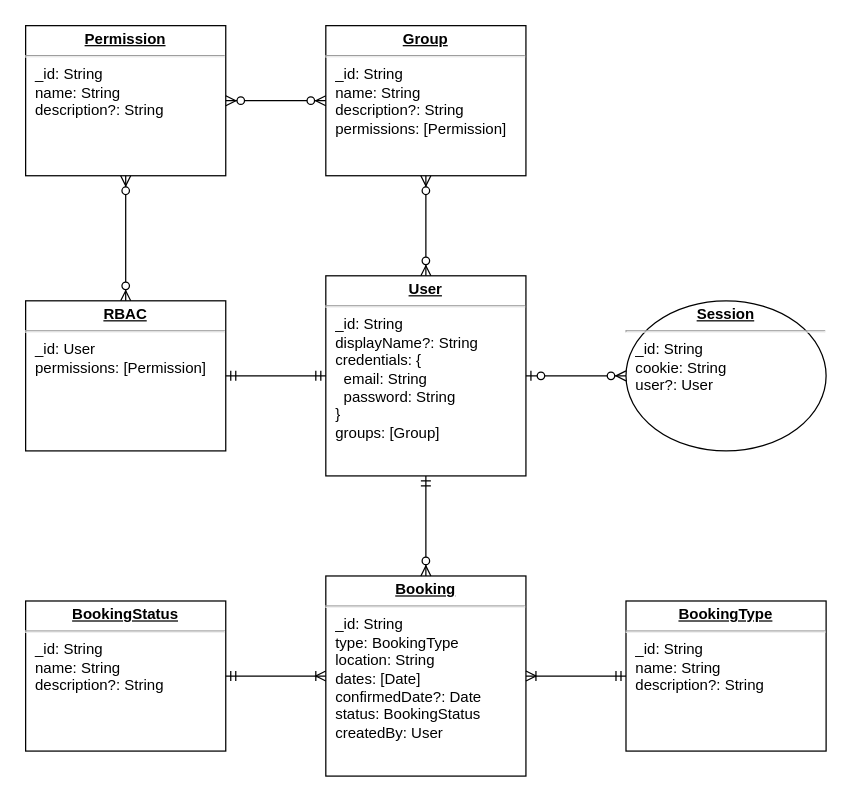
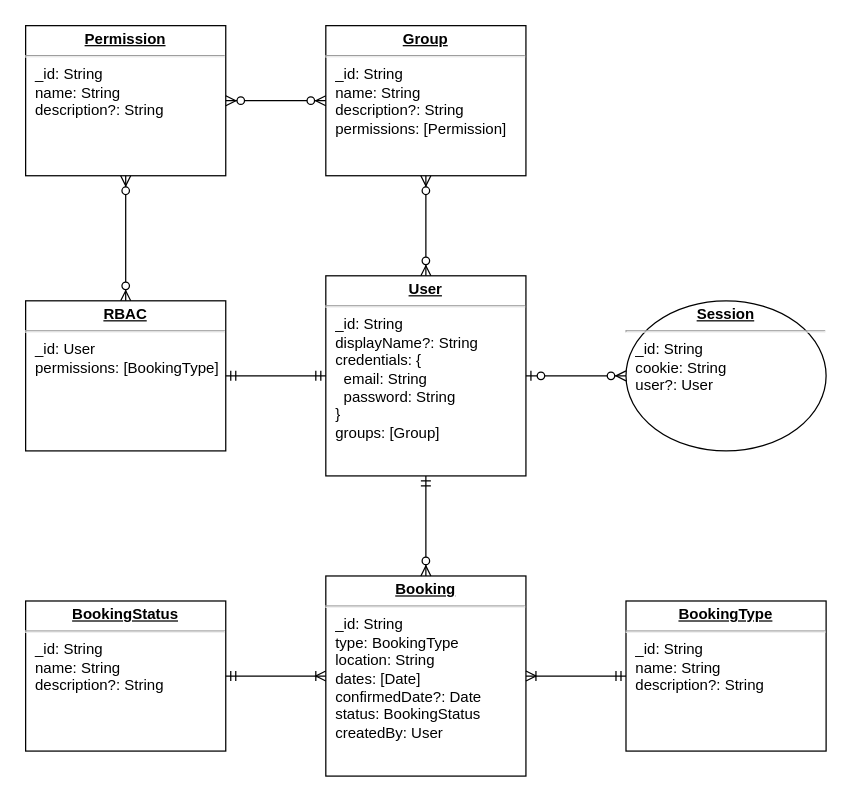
node "RBAC _id: User permissions: [Permission]": label "RBAC _id: User permissions: [Permission]" -> "RBAC _id: User permissions: [BookingType]"
